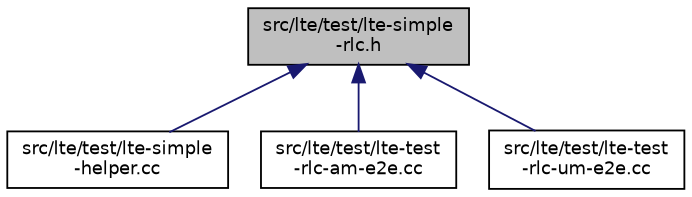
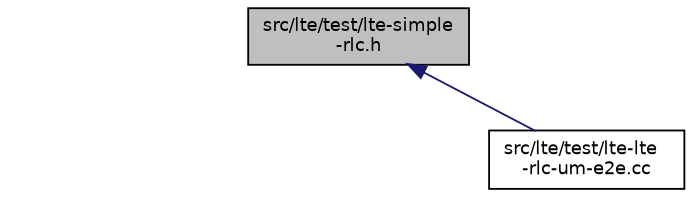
node "src/lte/test/lte-simple -helper.cc": removed
node "src/lte/test/lte-test -rlc-am-e2e.cc": removed
node "src/lte/test/lte-test -rlc-um-e2e.cc": label "src/lte/test/lte-test -rlc-um-e2e.cc" -> "src/lte/test/lte-lte -rlc-um-e2e.cc"
